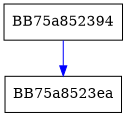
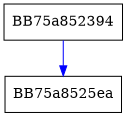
node "BB75a8523ea": label "BB75a8523ea" -> "BB75a8525ea"
